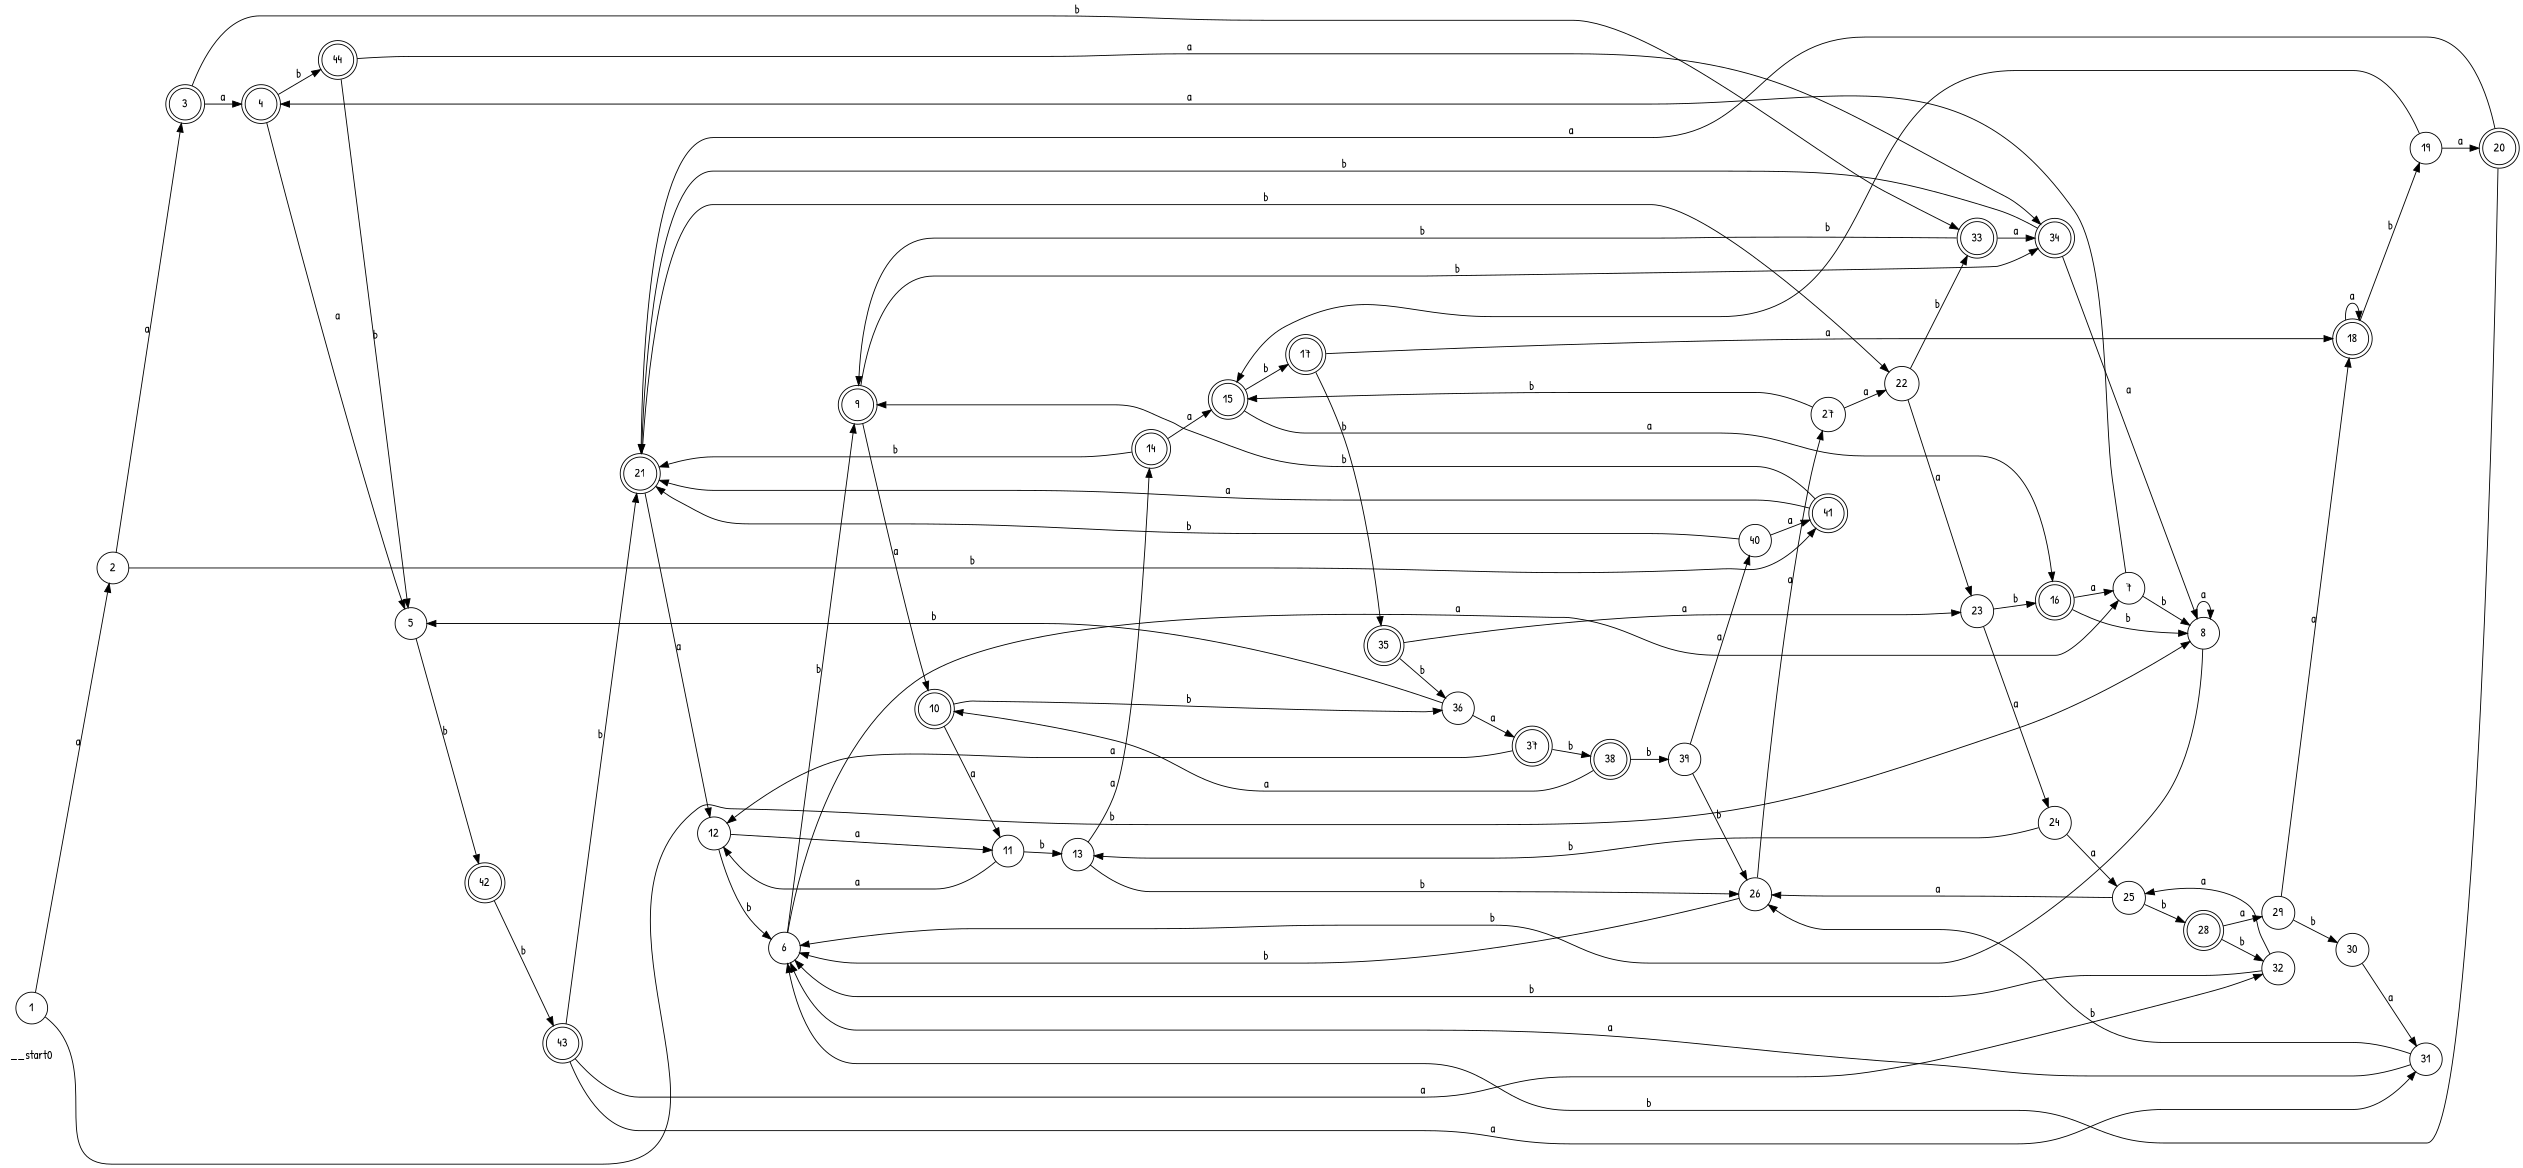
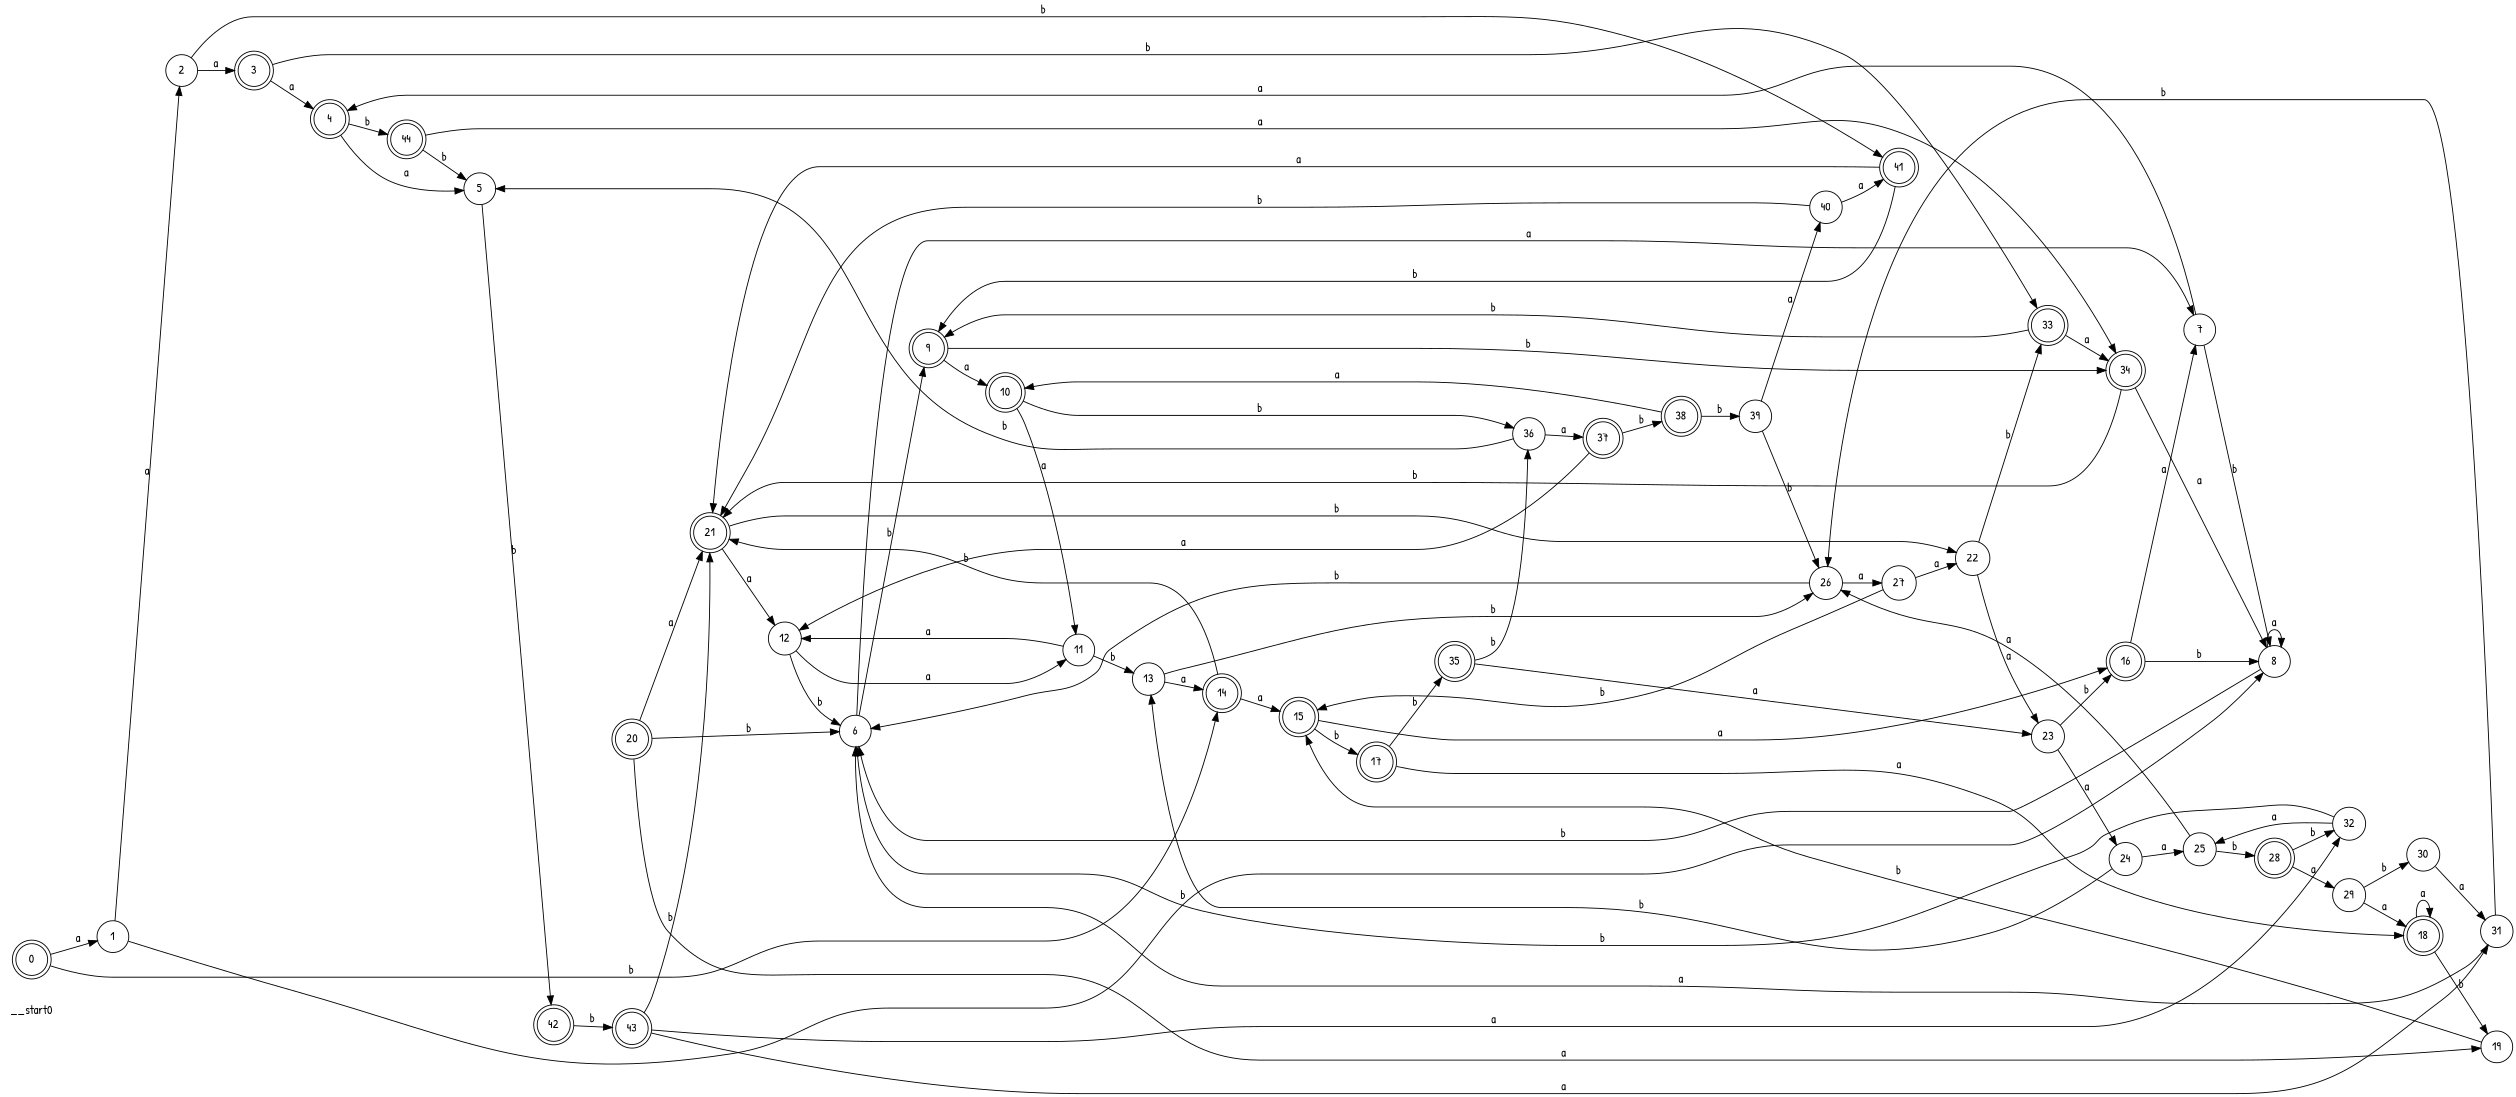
edge "19" -> "20": reversed
node "0": added
